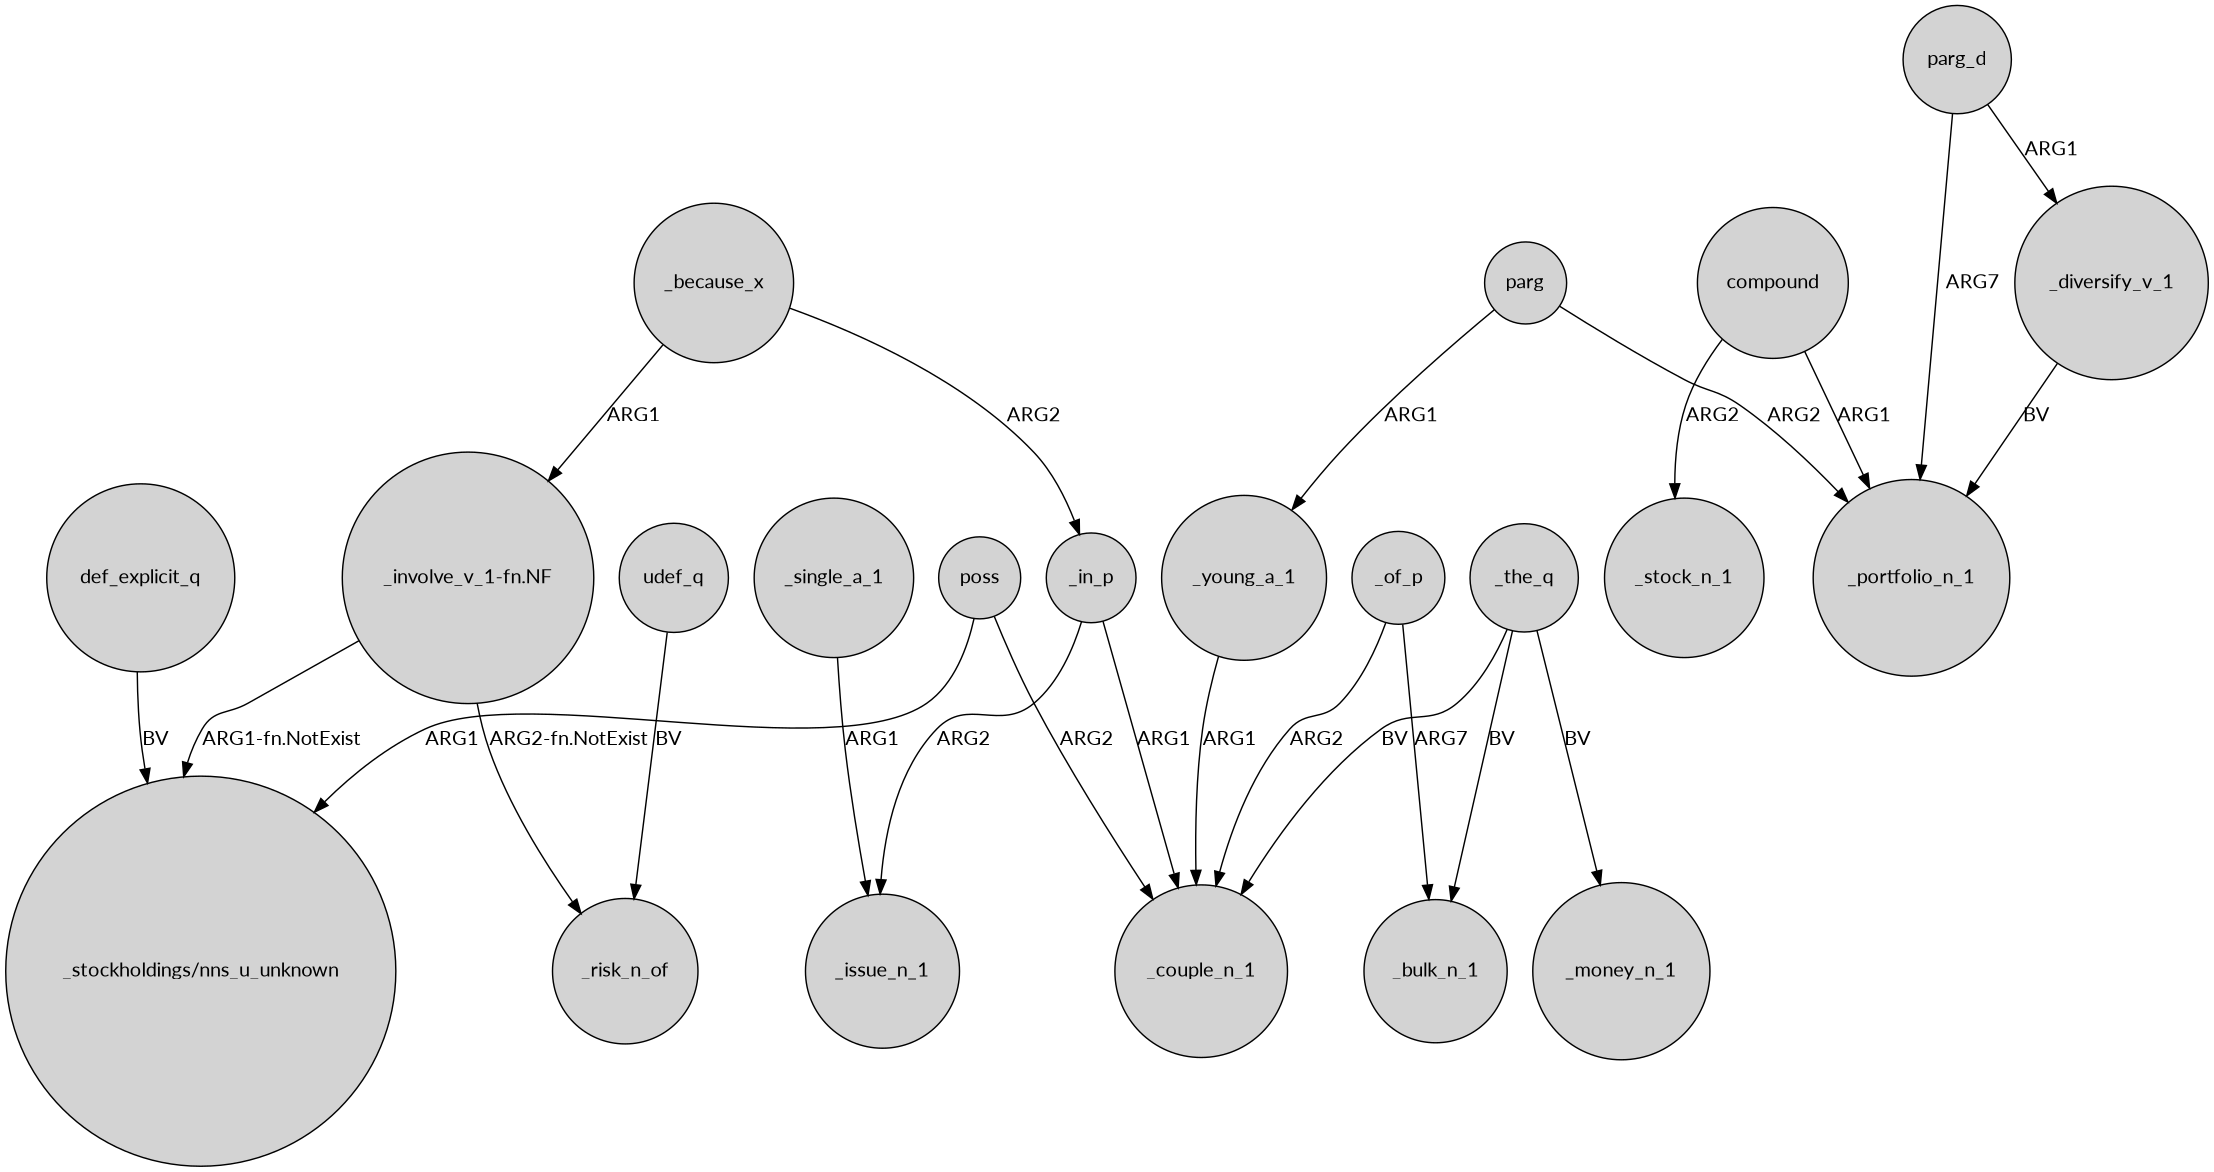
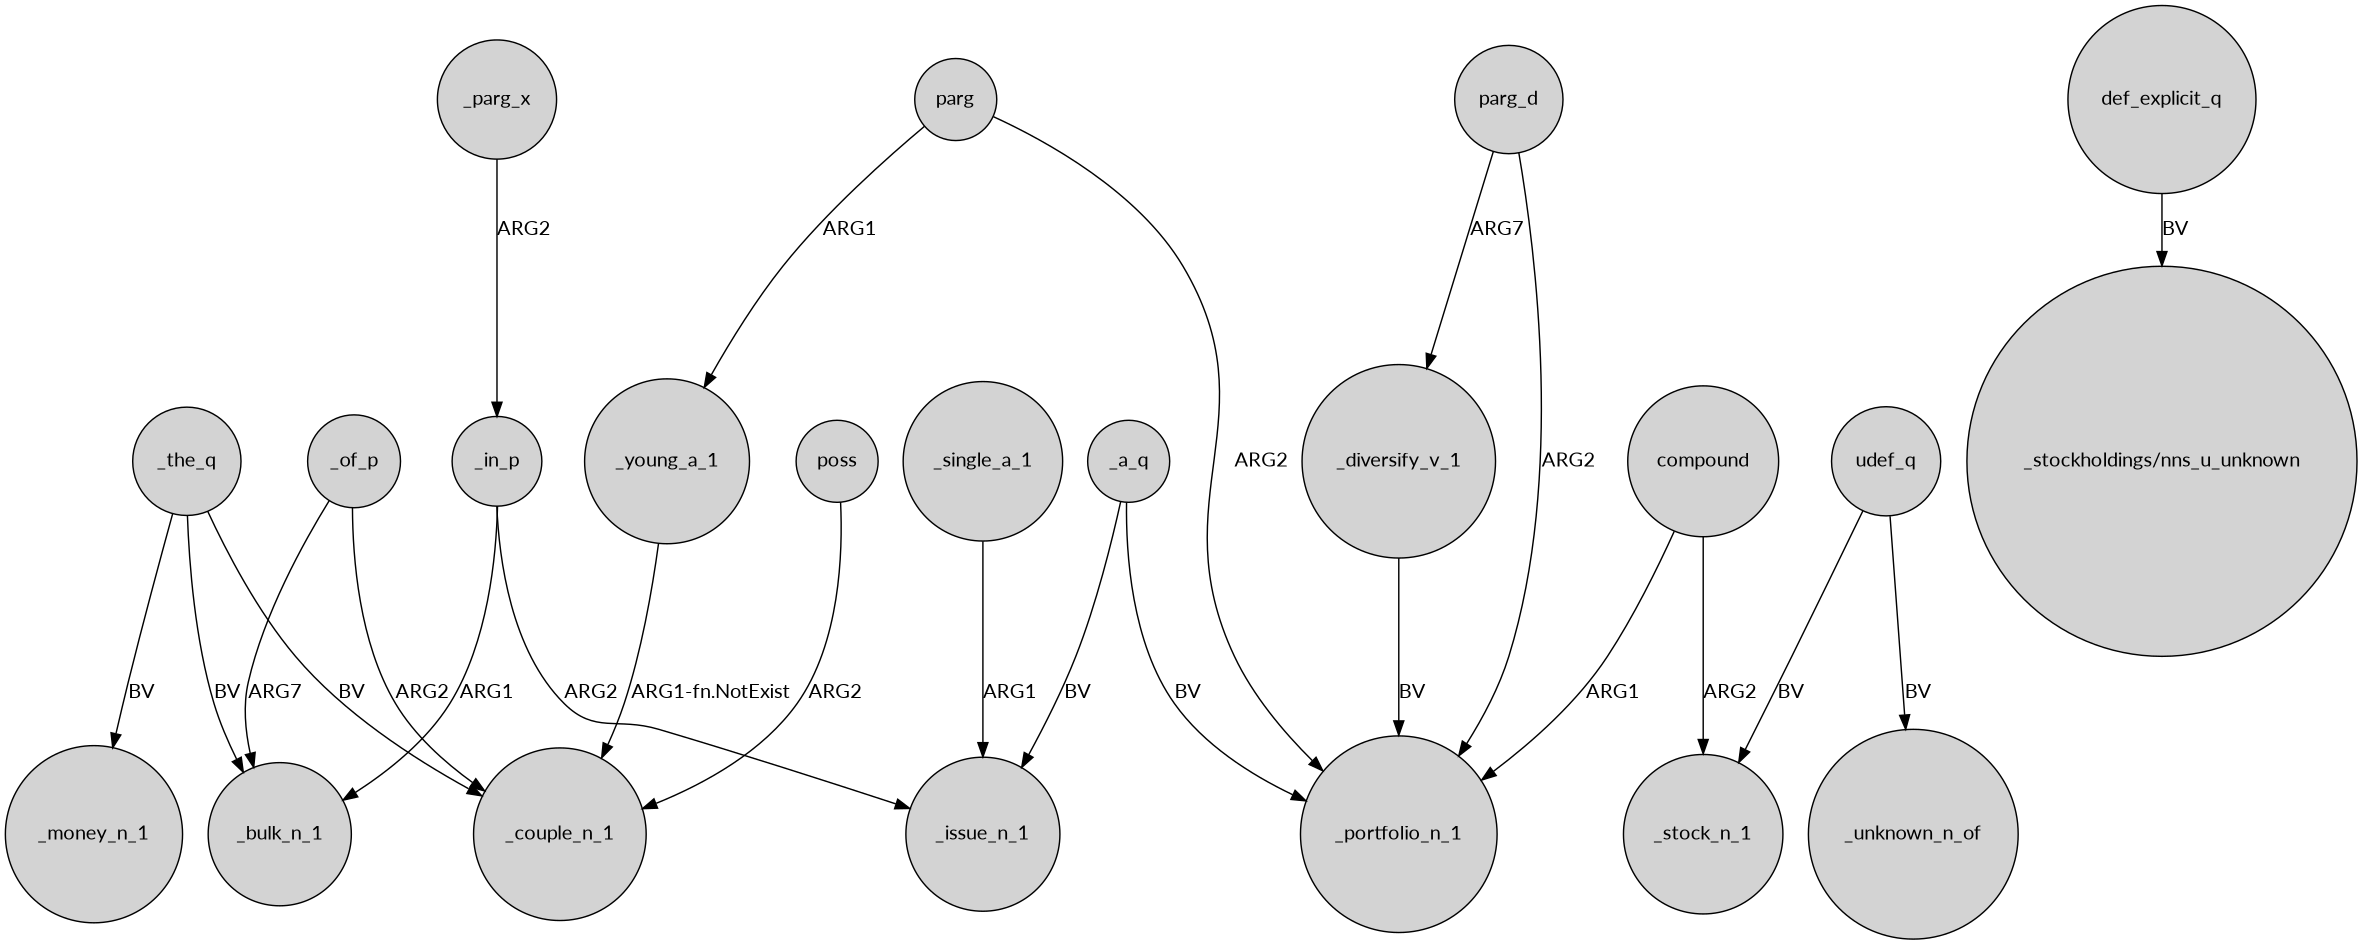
edge "parg_d" -> "_diversify_v_1": label "ARG1" -> "ARG7"
node "_because_x": label "_because_x" -> "_parg_x"
edge "parg_d" -> "_portfolio_n_1": label "ARG7" -> "ARG2"
node "_a_q": added
node "_involve_v_1-fn.NF": removed
edge "udef_q" -> "_stock_n_1": added, label "BV"
edge "poss" -> "_stockholdings/nns_u_unknown": removed, label "ARG1"
edge "_young_a_1" -> "_couple_n_1": label "ARG1" -> "ARG1-fn.NotExist"
edge "_in_p" -> "_couple_n_1": now "_in_p" -> "_bulk_n_1"
node "_risk_n_of": label "_risk_n_of" -> "_unknown_n_of"
